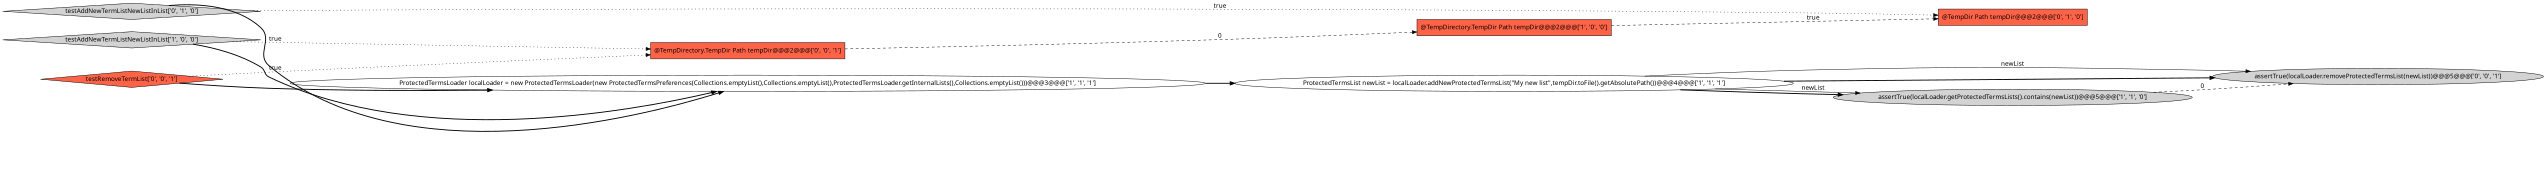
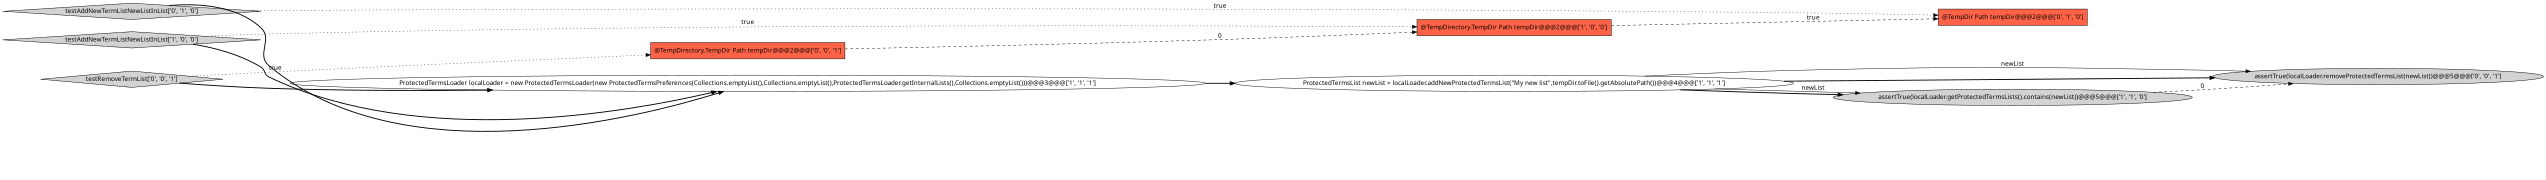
edge "testAddNewTermListNewListInList['1', '0', '0']" -> "@TempDirectory.TempDir Path tempDir@@@2@@@['0', '0', '1']": now "testAddNewTermListNewListInList['1', '0', '0']" -> "@TempDirectory.TempDir Path tempDir@@@2@@@['1', '0', '0']"
node "testRemoveTermList['0', '0', '1']": fillcolor tomato -> lightgray
